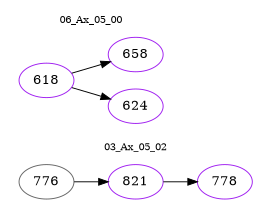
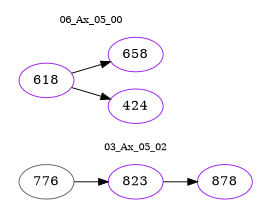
node "624": label "624" -> "424"
node "821": label "821" -> "823"
node "778": label "778" -> "878"
